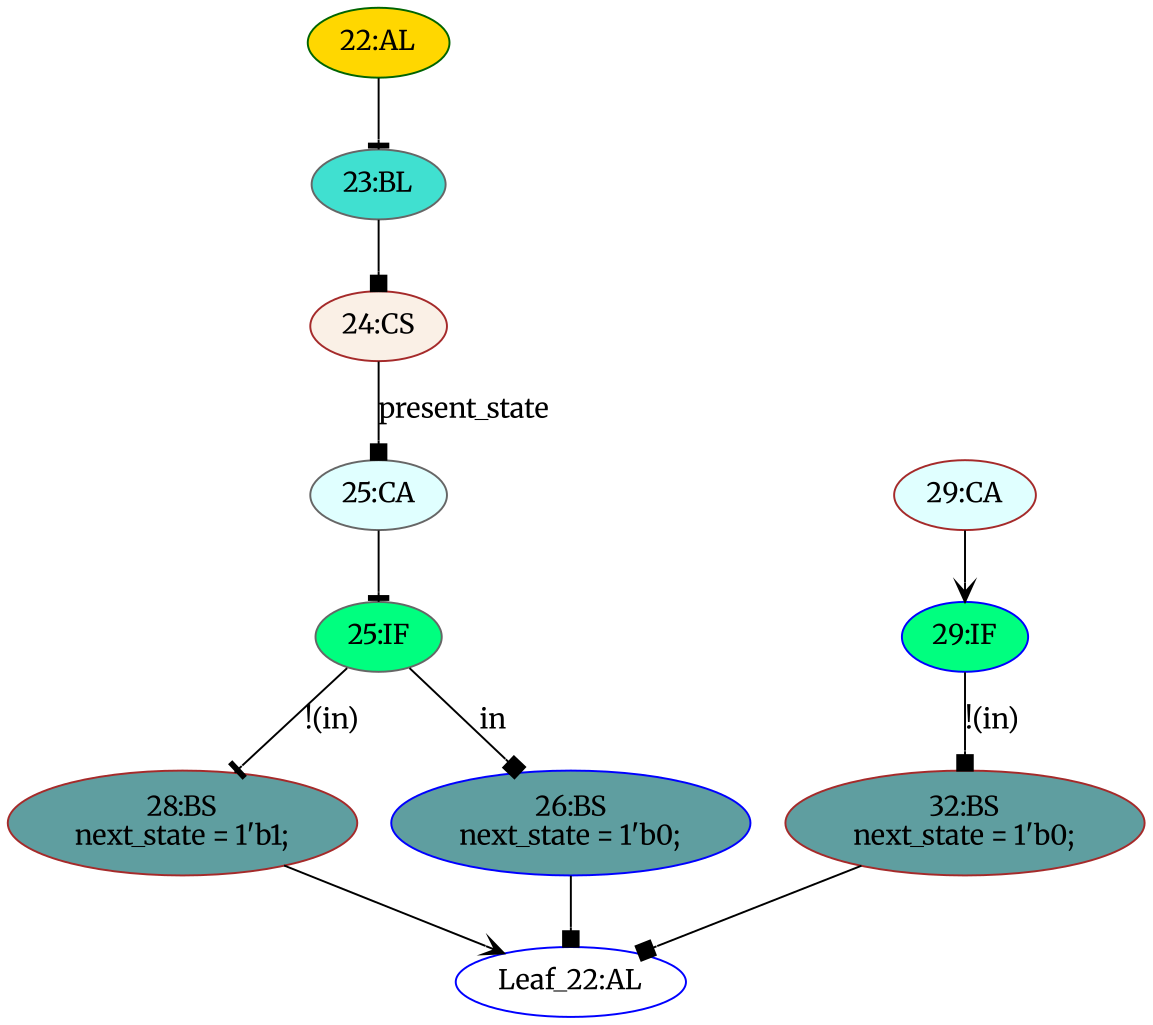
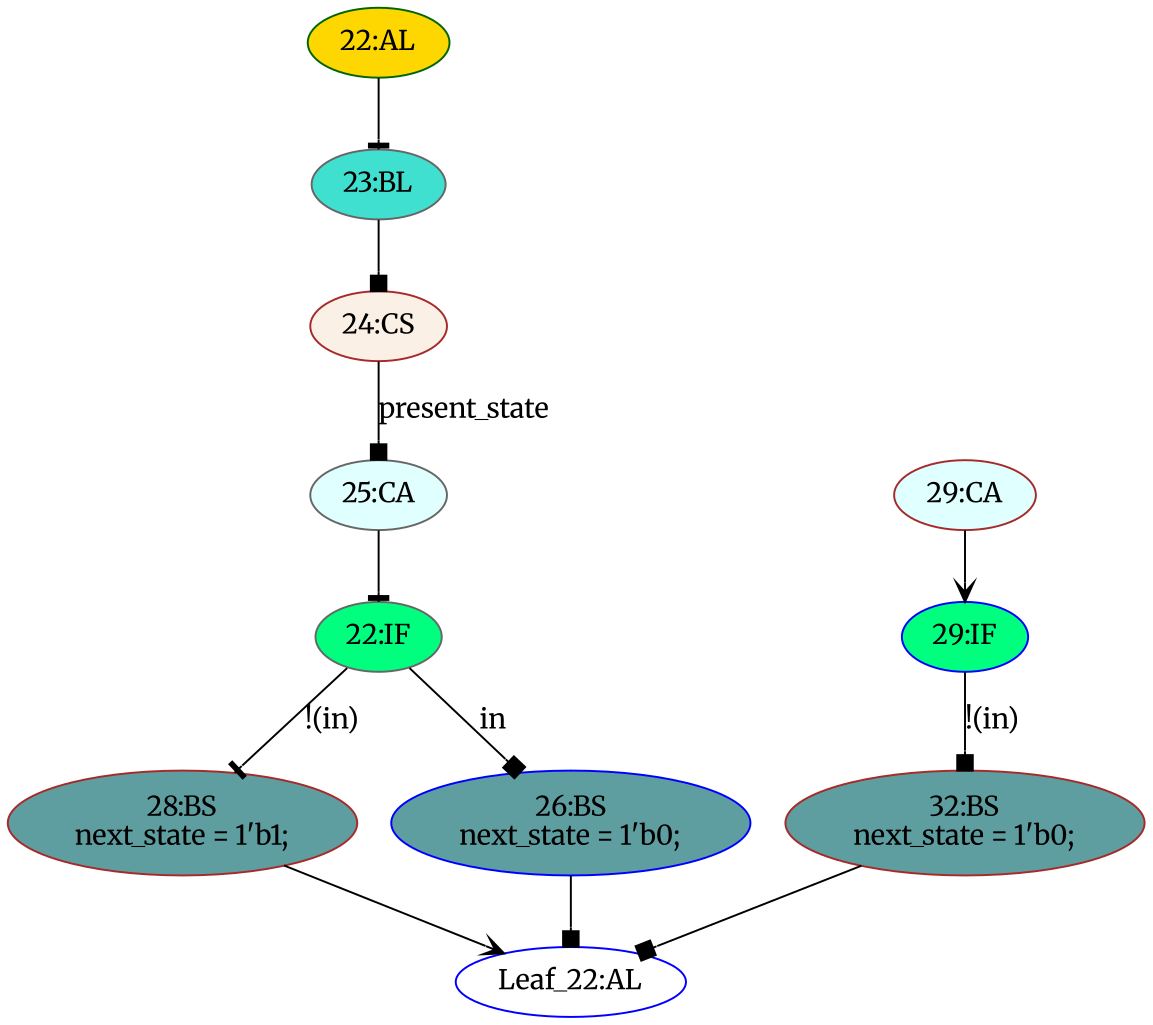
node "25:IF": label "25:IF" -> "22:IF"
